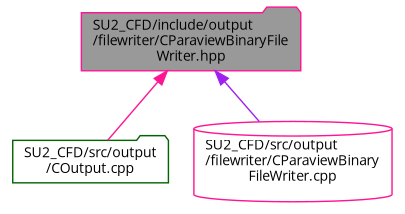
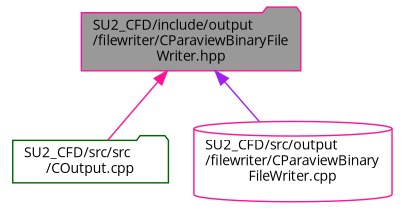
node "SU2_CFD/src/output /COutput.cpp": label "SU2_CFD/src/output /COutput.cpp" -> "SU2_CFD/src/src /COutput.cpp"
